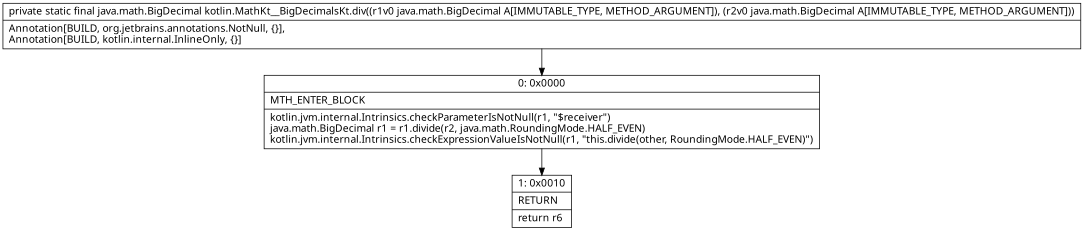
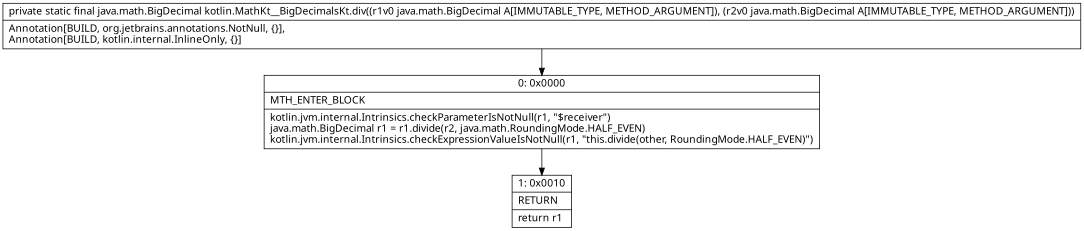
node "1: 0x0010": text "return r6" -> "return r1"
